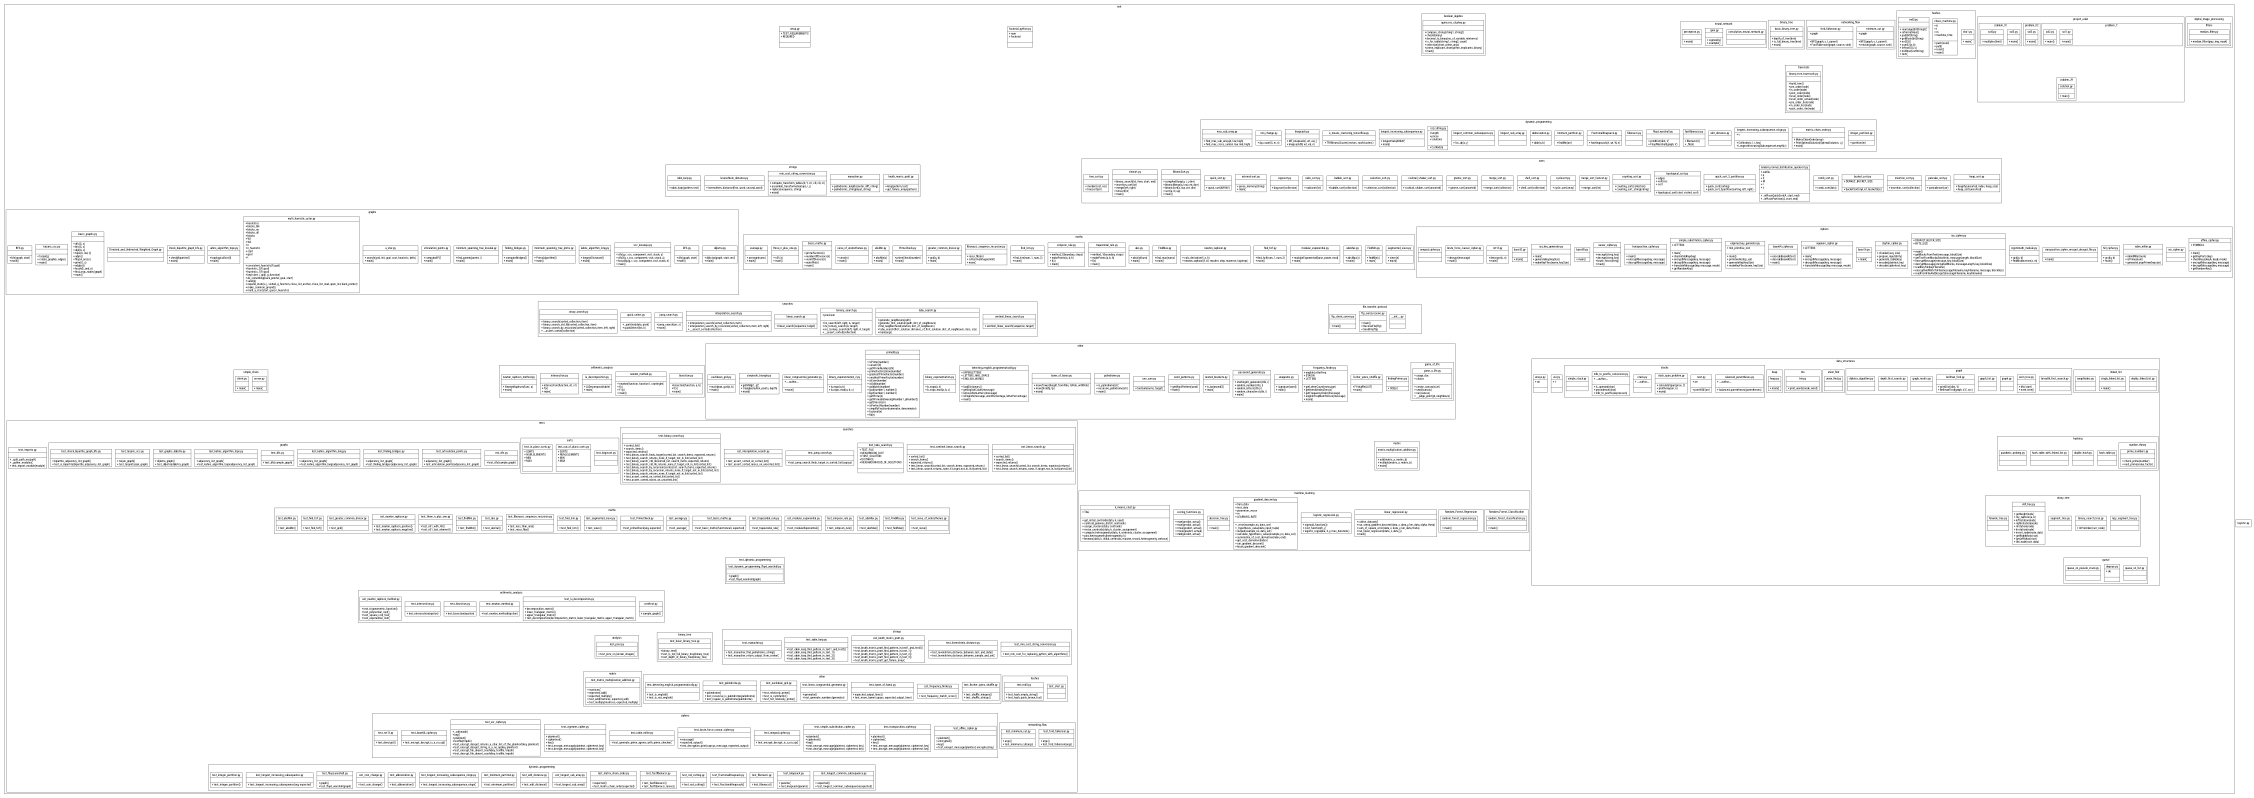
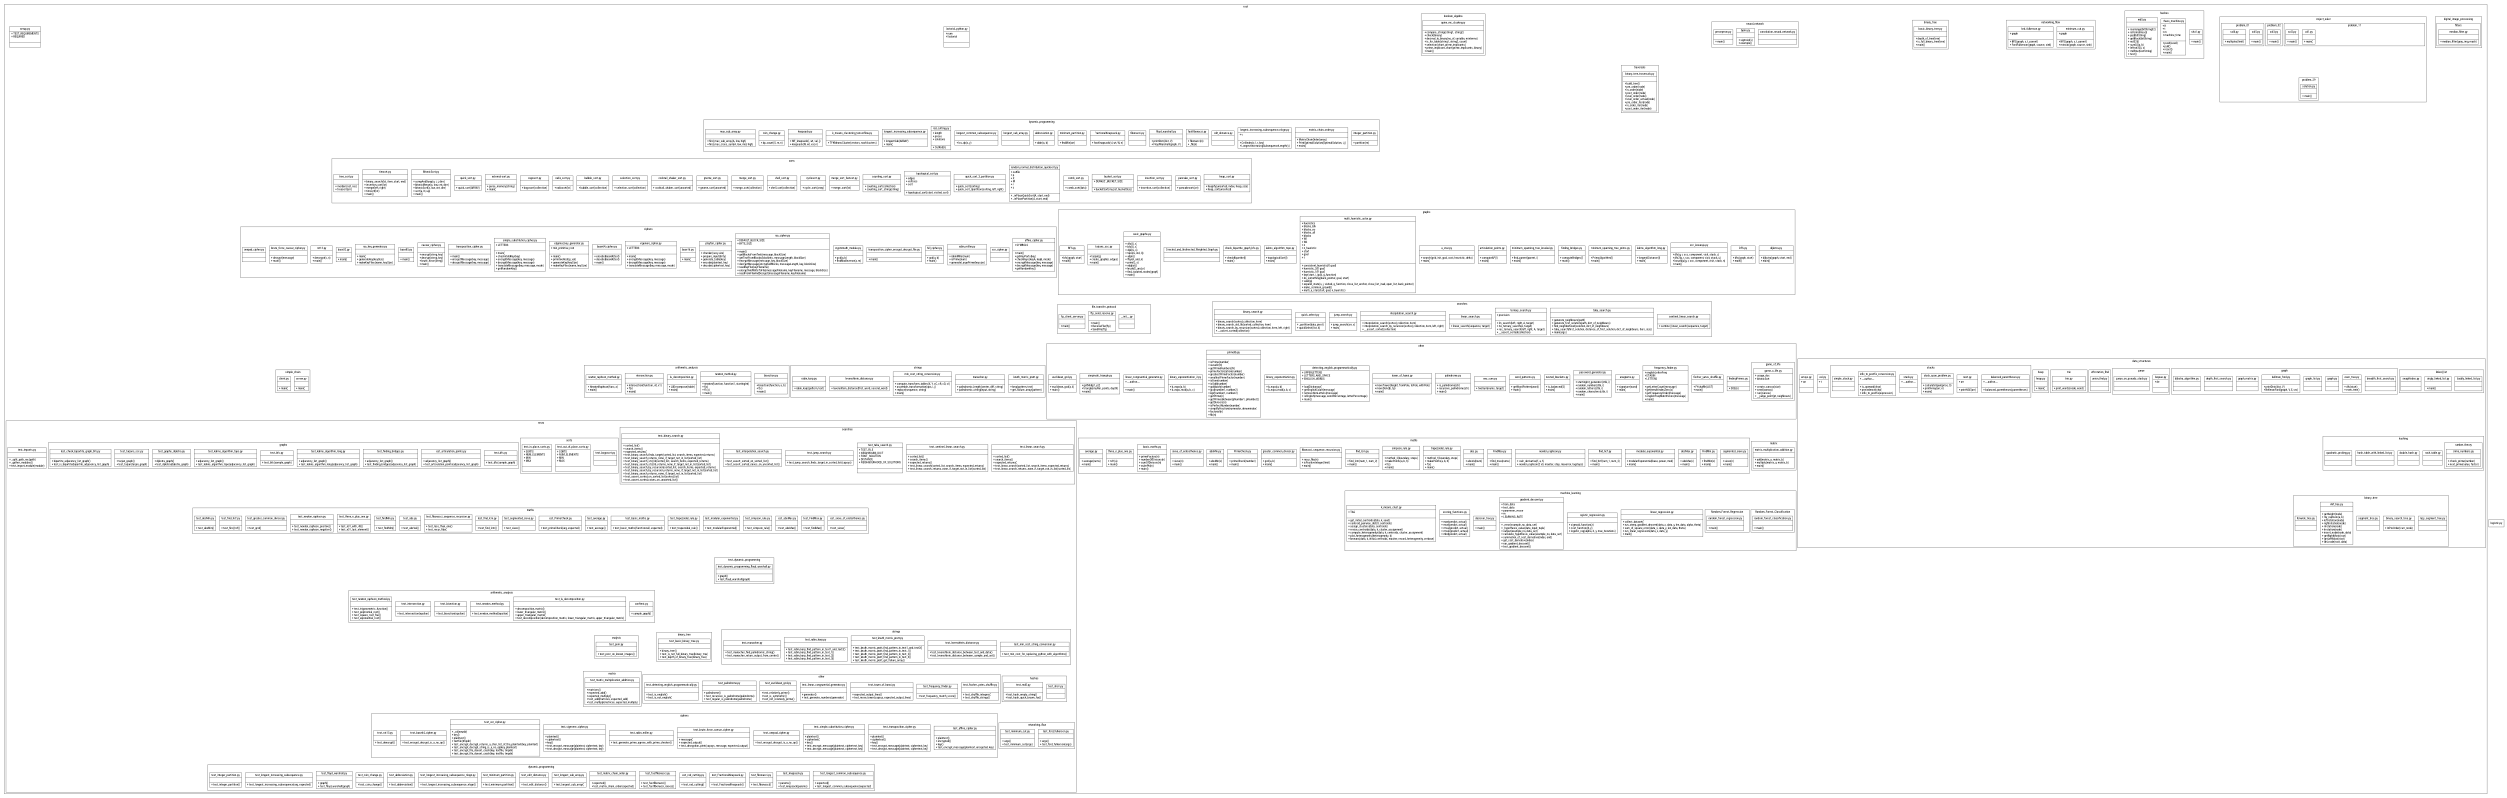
node "quine_mc_cluskey.py": text "+ selection(chart, prime_args)" -> "+ selection(chart, prime_implicants)"
node "basic_graphs.py": text "+ find_args_nodes(graph)" -> "+ find_isolated_nodes(graph)"
cluster "union_find": label "union_find" -> "leftrotation_find"
node "game_o_life.py": text "+ choice" -> "+ bitonicSort"
node "gradient_descent.py": text "+ krusk_gradient_descent()" -> "+ test_gradient_descent()"
node "queue_on_list.py": removed
